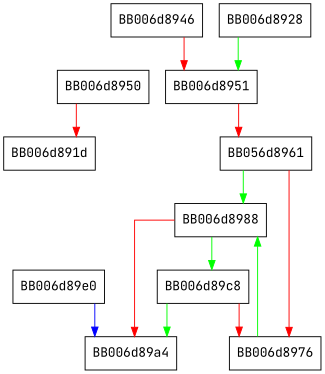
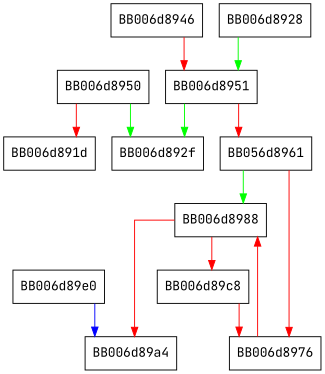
node "BB006d892f": added
edge "BB006d8988" -> "BB006d89c8": color green -> red
edge "BB006d8976" -> "BB006d8988": color green -> red
edge "BB006d89c8" -> "BB006d89a4": removed
